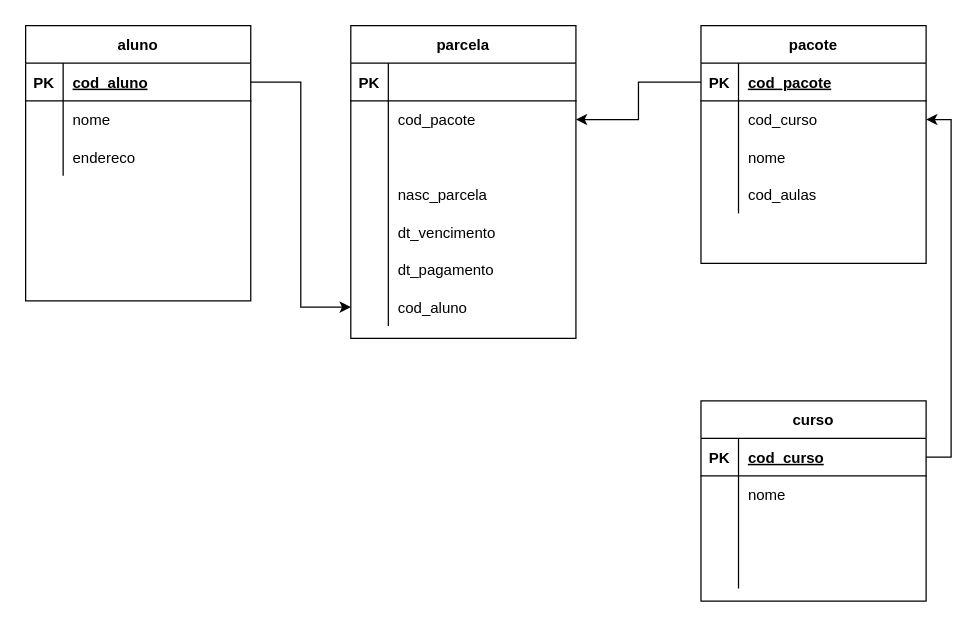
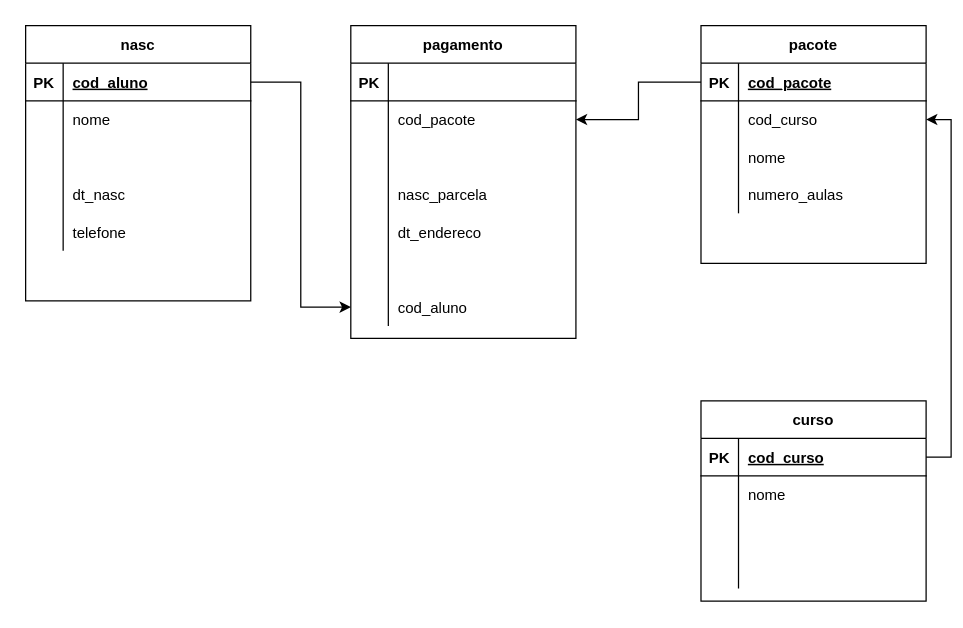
node "aluno": label "aluno" -> "nasc"
node "parcela": label "parcela" -> "pagamento"
node "endereco": removed
node "dt_nasc": added
node "cod_aulas": label "cod_aulas" -> "numero_aulas"
node "telefone": added
node "dt_vencimento": label "dt_vencimento" -> "dt_endereco"
node "dt_pagamento": removed
